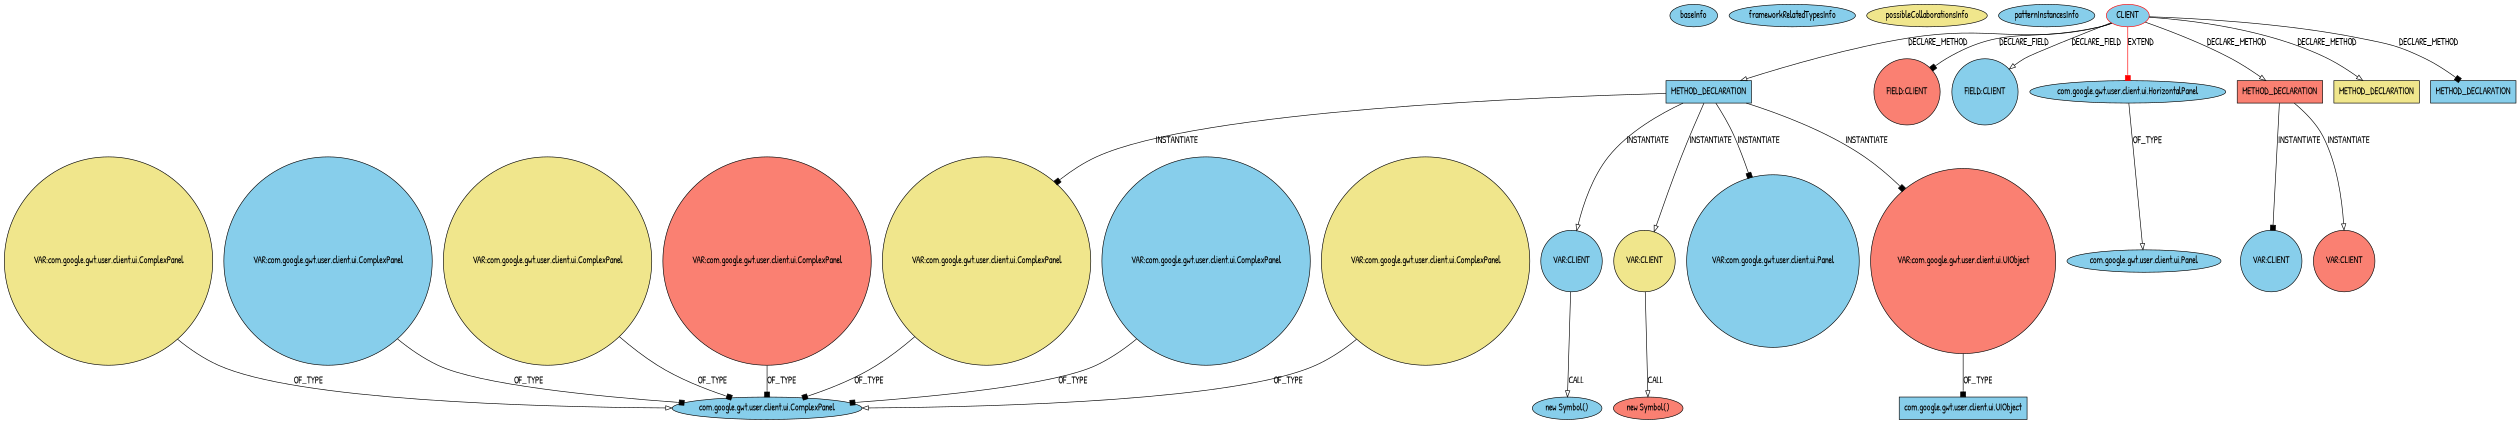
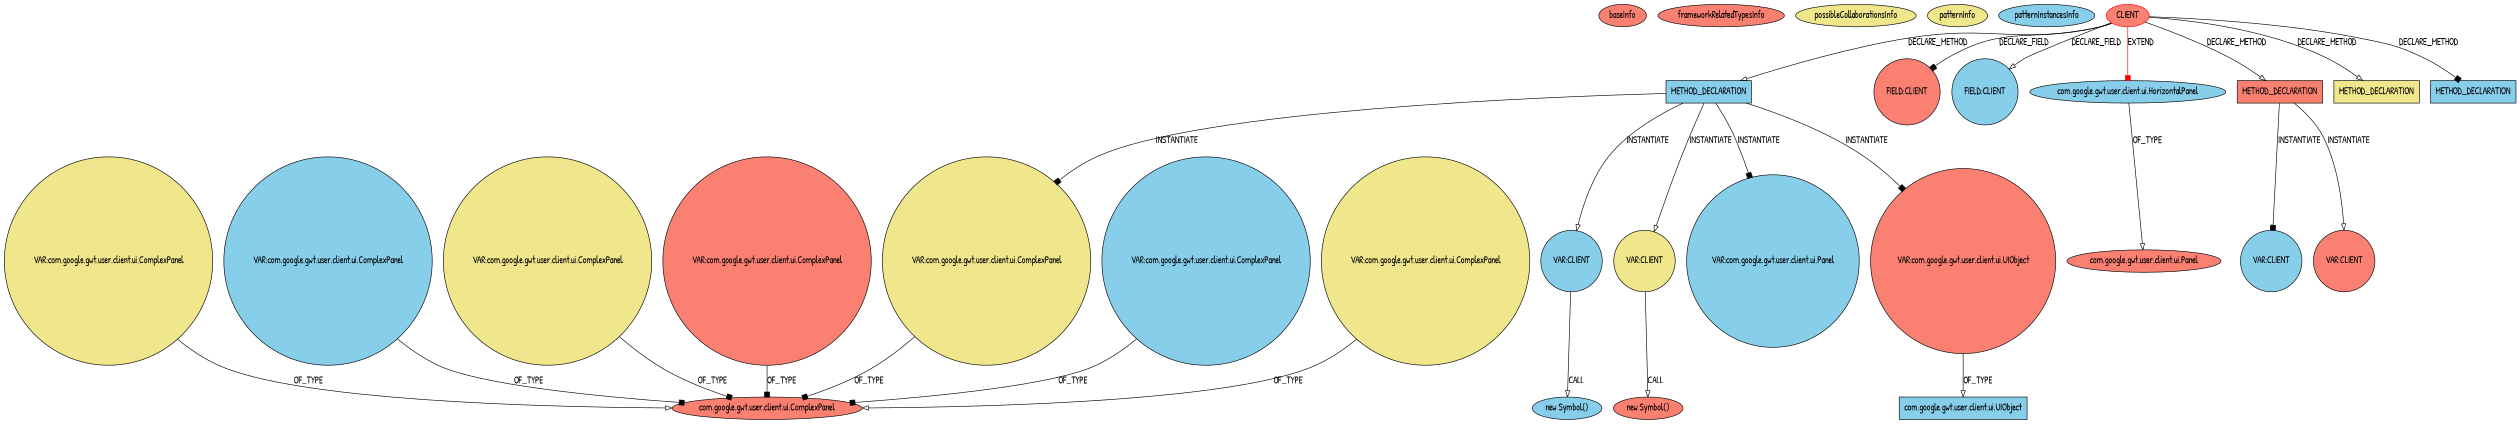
node "baseInfo": fillcolor skyblue -> salmon
node "frameworkRelatedTypesInfo": fillcolor skyblue -> salmon
node "patternInfo": added
node "CLIENT": fillcolor skyblue -> salmon
node "com.google.gwt.user.client.ui.Panel": fillcolor skyblue -> salmon
edge "VAR:com.google.gwt.user.client.ui.UIObject" -> "com.google.gwt.user.client.ui.UIObject": arrowhead box -> onormal
node "com.google.gwt.user.client.ui.ComplexPanel": fillcolor skyblue -> salmon
